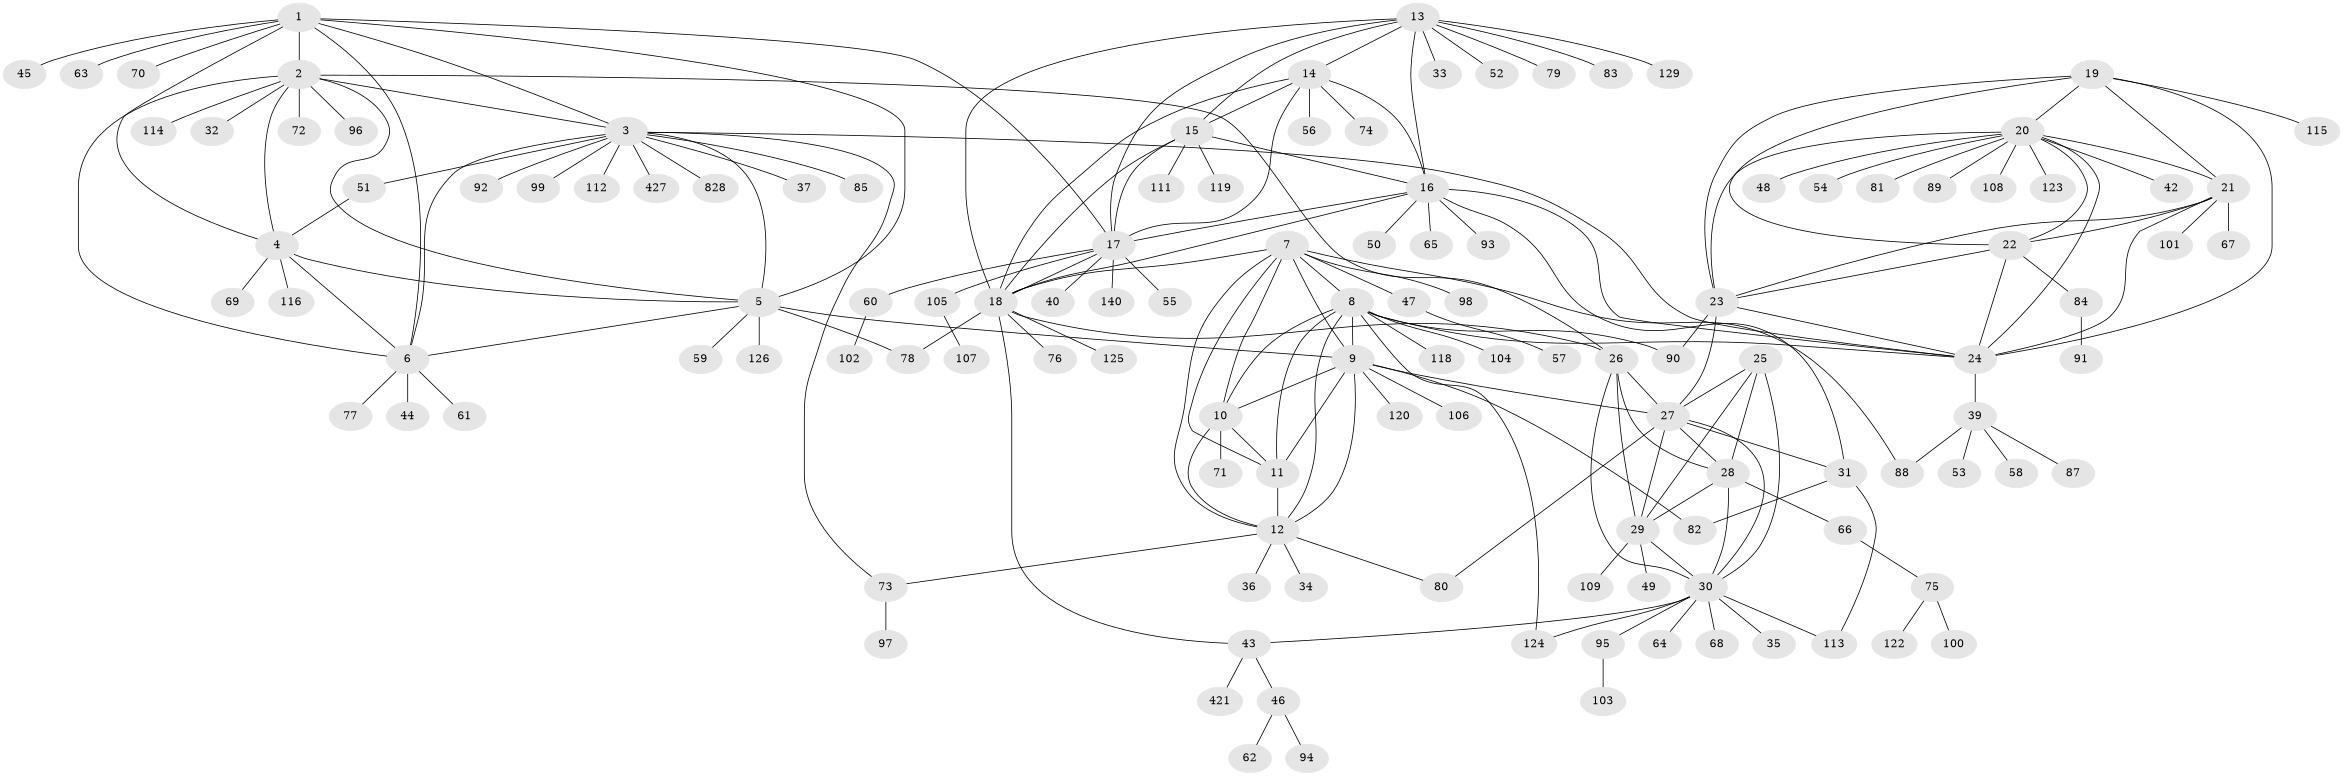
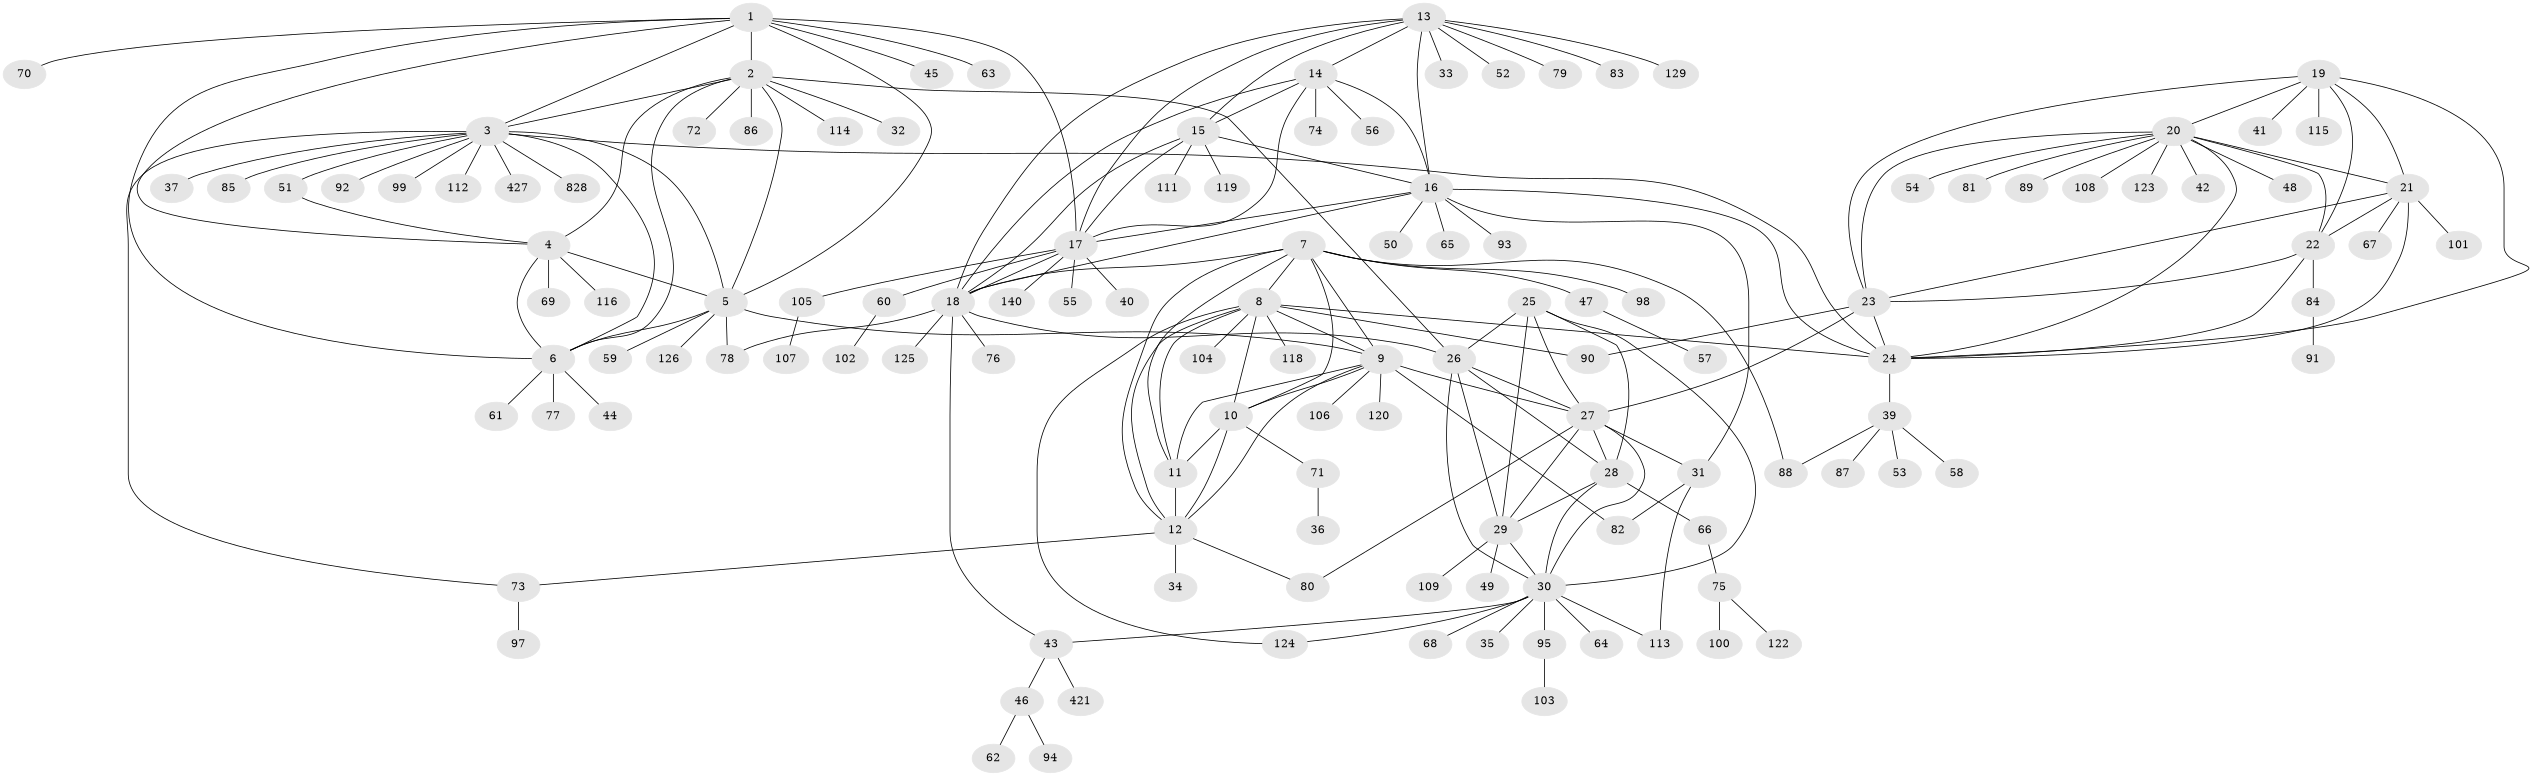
node "96": label "96" -> "86"
node "41": added
edge "25" -- "26": added
edge "12" -- "36": now "71" -- "36"
